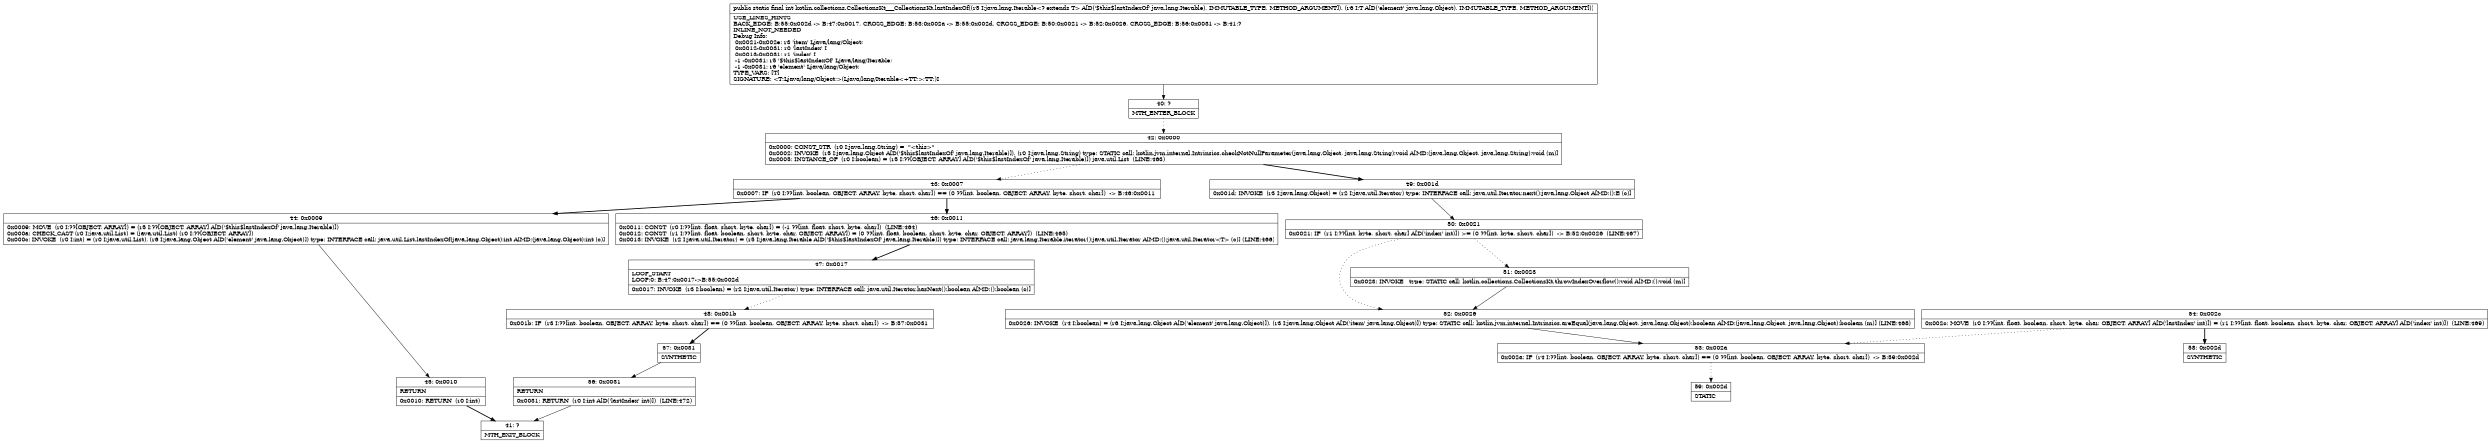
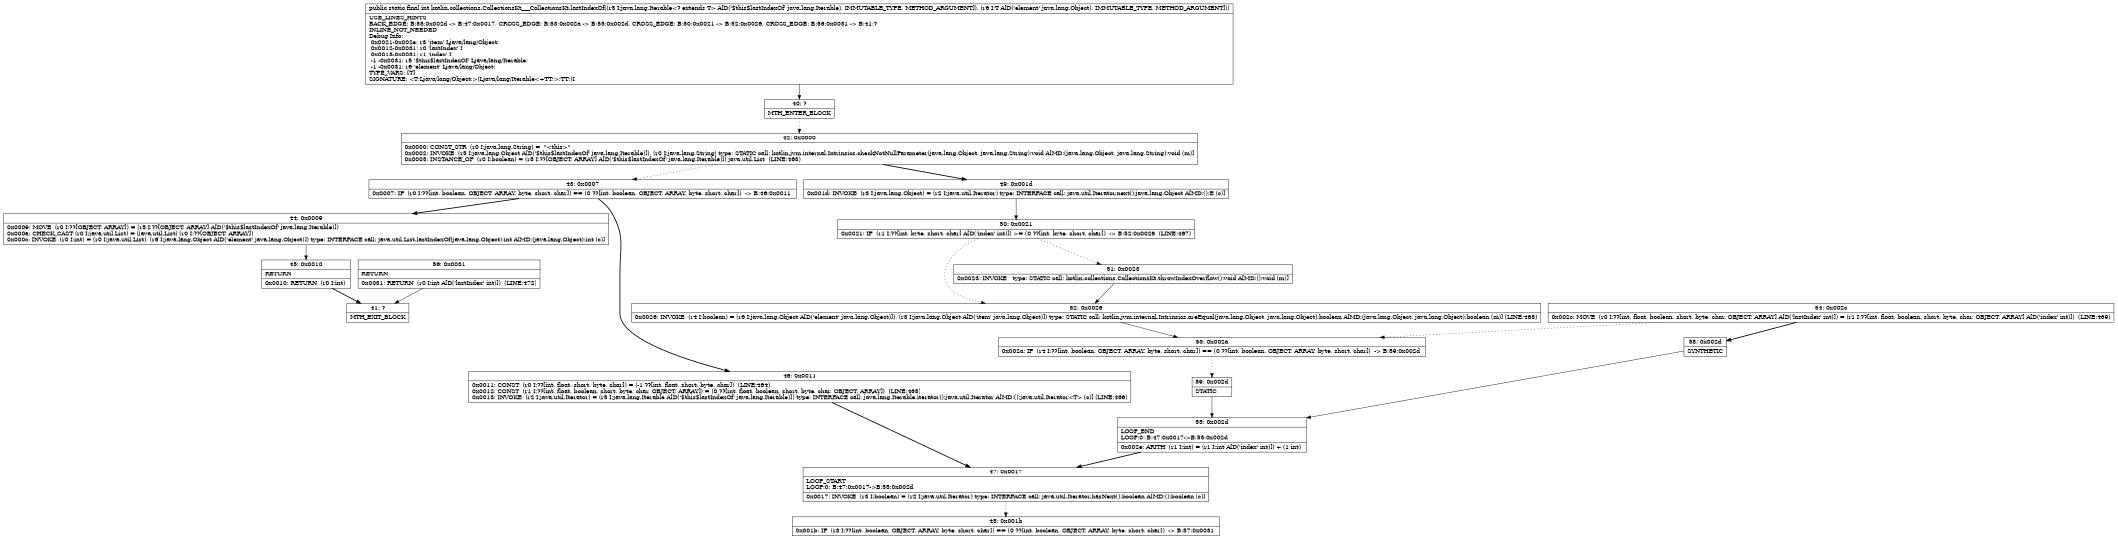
node "57: 0x0031": removed
node "55: 0x002d": added
